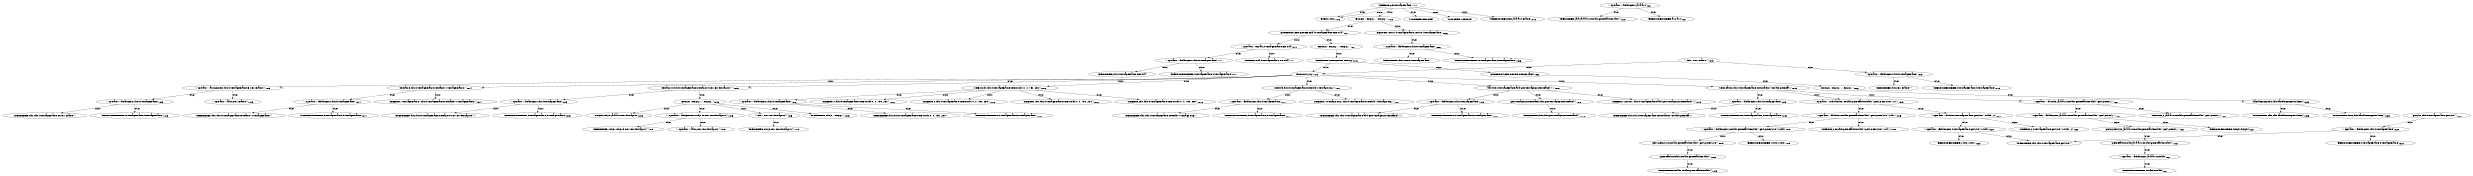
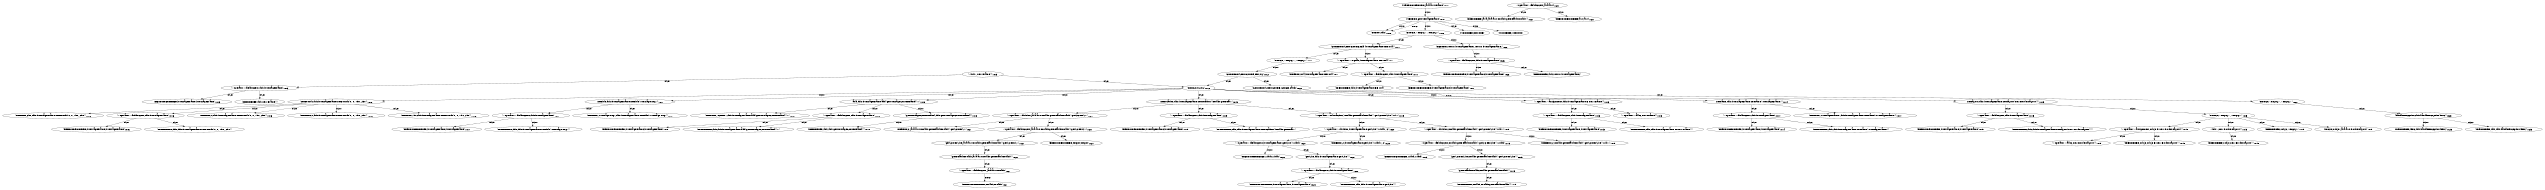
edge "(METHOD,getMessageFrame)" -> "(MODIFIER,VIRTUAL)": label "DDG: " -> "AST: "
edge "(METHOD,getMessageFrame)" -> "(METHOD_RETURN,java.awt.Frame)": reversed
edge "(BLOCK,try,try)" -> "(setLayout,this.iMessageFrame.setLayout(new BorderLayout()))": label "AST: " -> "DDG: "
edge "(<operator>.fieldAccess,iMessageFrame.getSize().width)" -> "(IDENTIFIER,this,this.iMessageFrame.getSize())": now "(<operator>.fieldAccess,iMessageFrame.getSize().width)" -> "(getSize,this.iMessageFrame.getSize())"
edge "(<operator>.fieldAccess,java.awt.Toolkit)" -> "(FIELD_IDENTIFIER,Toolkit,Toolkit)": label "AST: " -> "DDG: "
